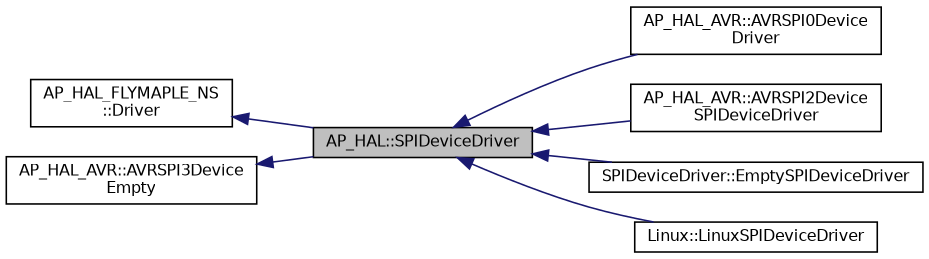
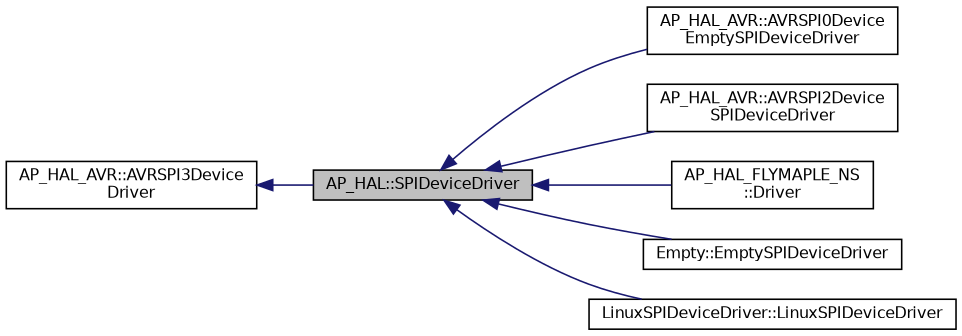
node "AP_HAL_AVR::AVRSPI0Device Driver": label "AP_HAL_AVR::AVRSPI0Device Driver" -> "AP_HAL_AVR::AVRSPI0Device EmptySPIDeviceDriver"
edge "AP_HAL::SPIDeviceDriver" -> "AP_HAL_FLYMAPLE_NS ::Driver": reversed
node "SPIDeviceDriver::EmptySPIDeviceDriver": label "SPIDeviceDriver::EmptySPIDeviceDriver" -> "Empty::EmptySPIDeviceDriver"
node "AP_HAL_AVR::AVRSPI3Device Empty": label "AP_HAL_AVR::AVRSPI3Device Empty" -> "AP_HAL_AVR::AVRSPI3Device Driver"
node "Linux::LinuxSPIDeviceDriver": label "Linux::LinuxSPIDeviceDriver" -> "LinuxSPIDeviceDriver::LinuxSPIDeviceDriver"
